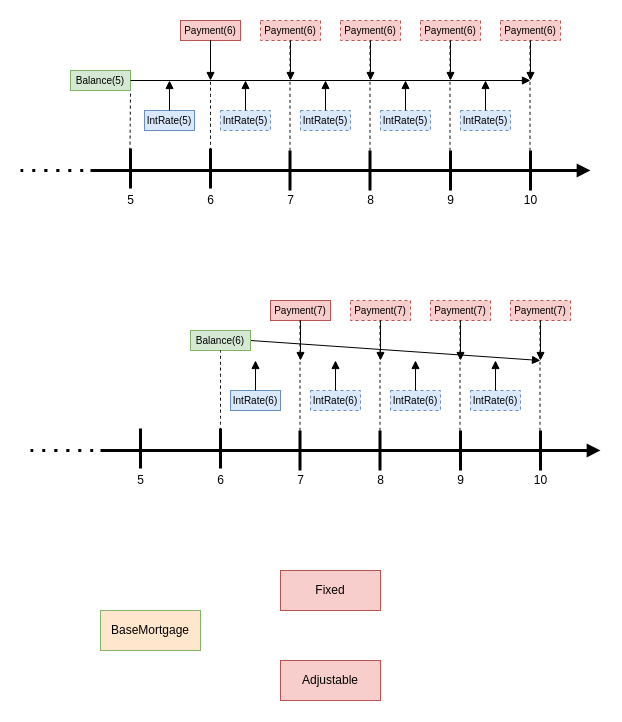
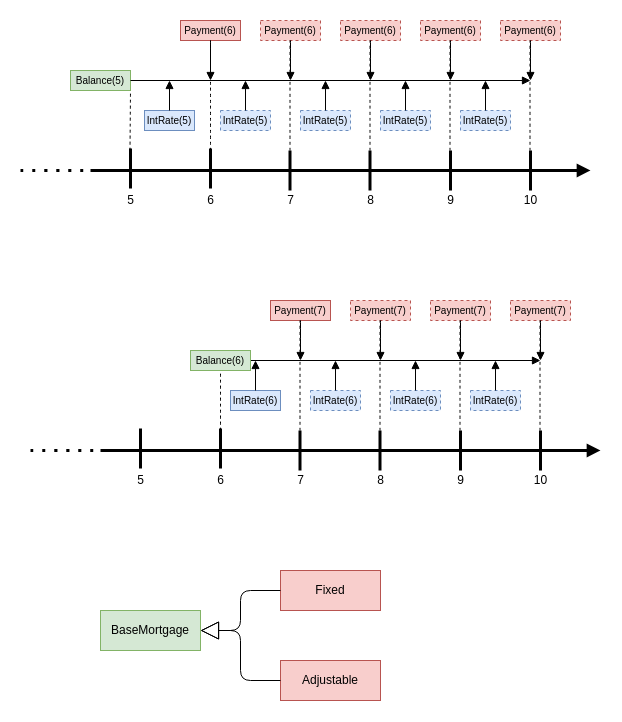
node "Balance(6)": moved (221, 341) -> (221, 361)
edge "Fixed" -> "BaseMortgage": added
node "BaseMortgage": fillcolor #ffe6cc -> #d5e8d4
edge "Adjustable" -> "BaseMortgage": added
